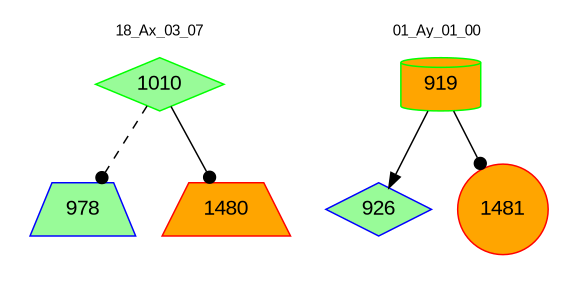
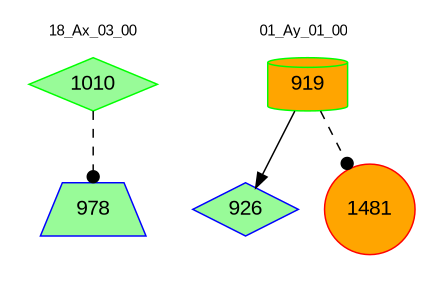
cluster "18_Ax_03_07": label "18_Ax_03_07" -> "18_Ax_03_00"
edge "919" -> "1481": style solid -> dashed
node "1480": removed
